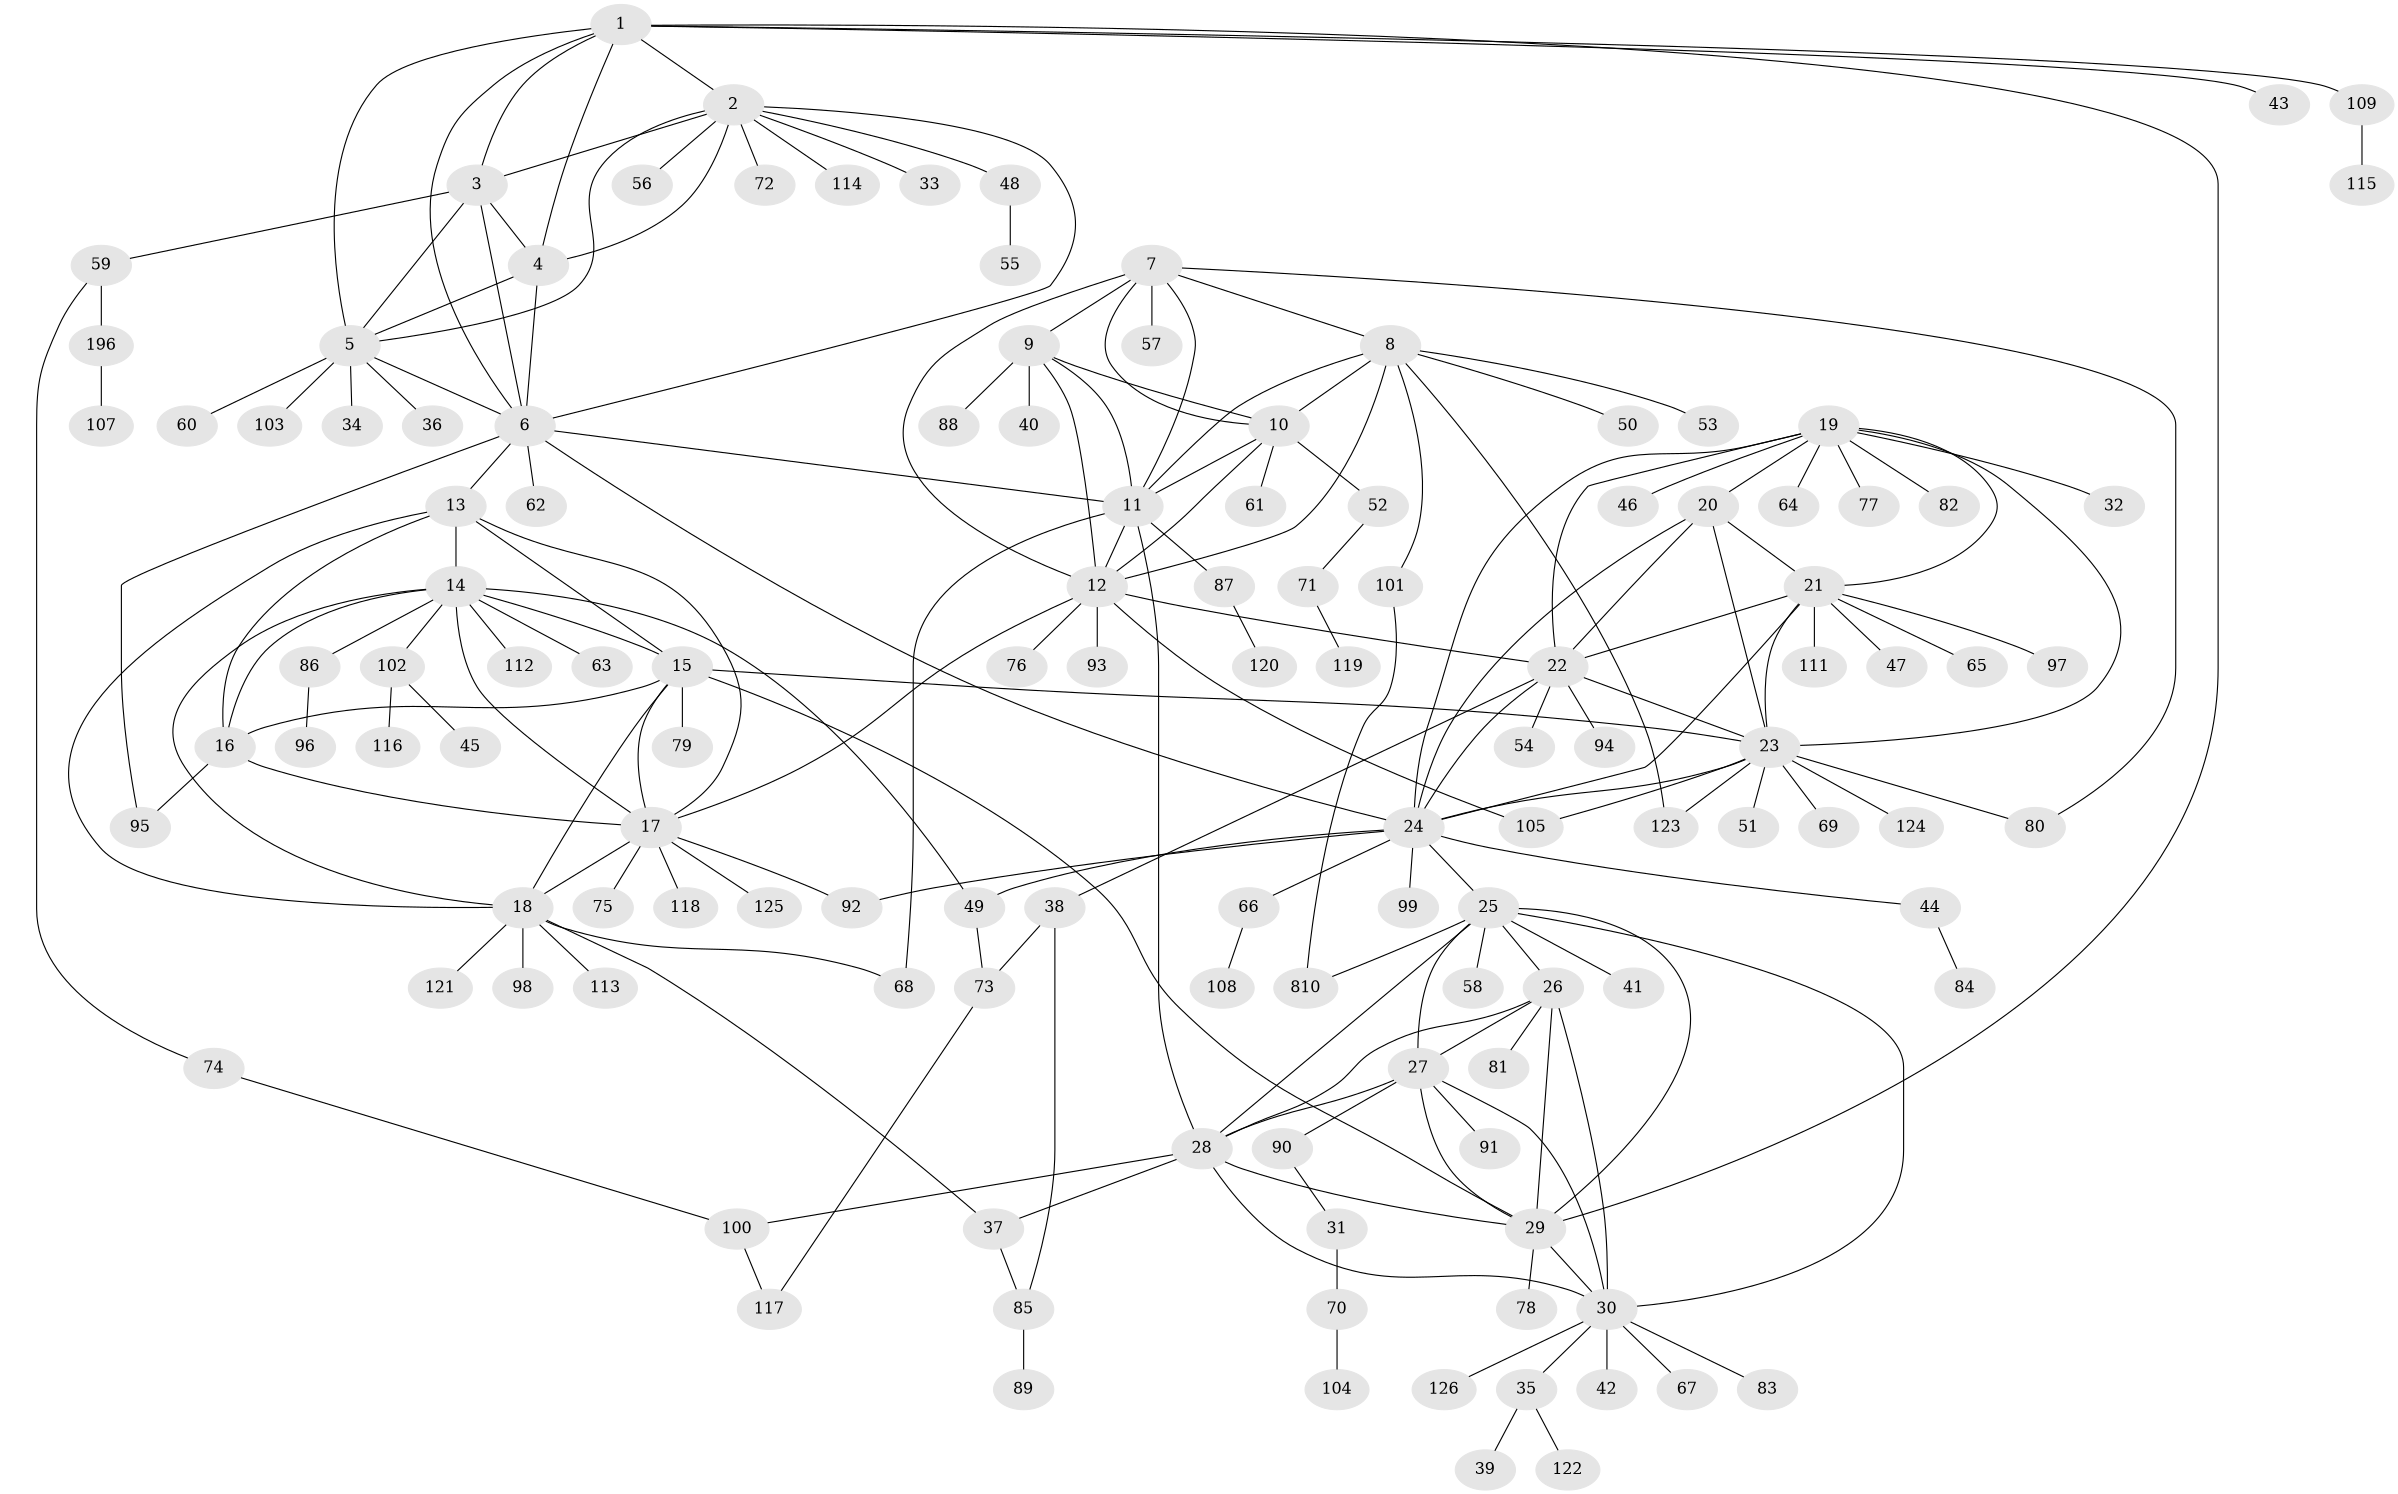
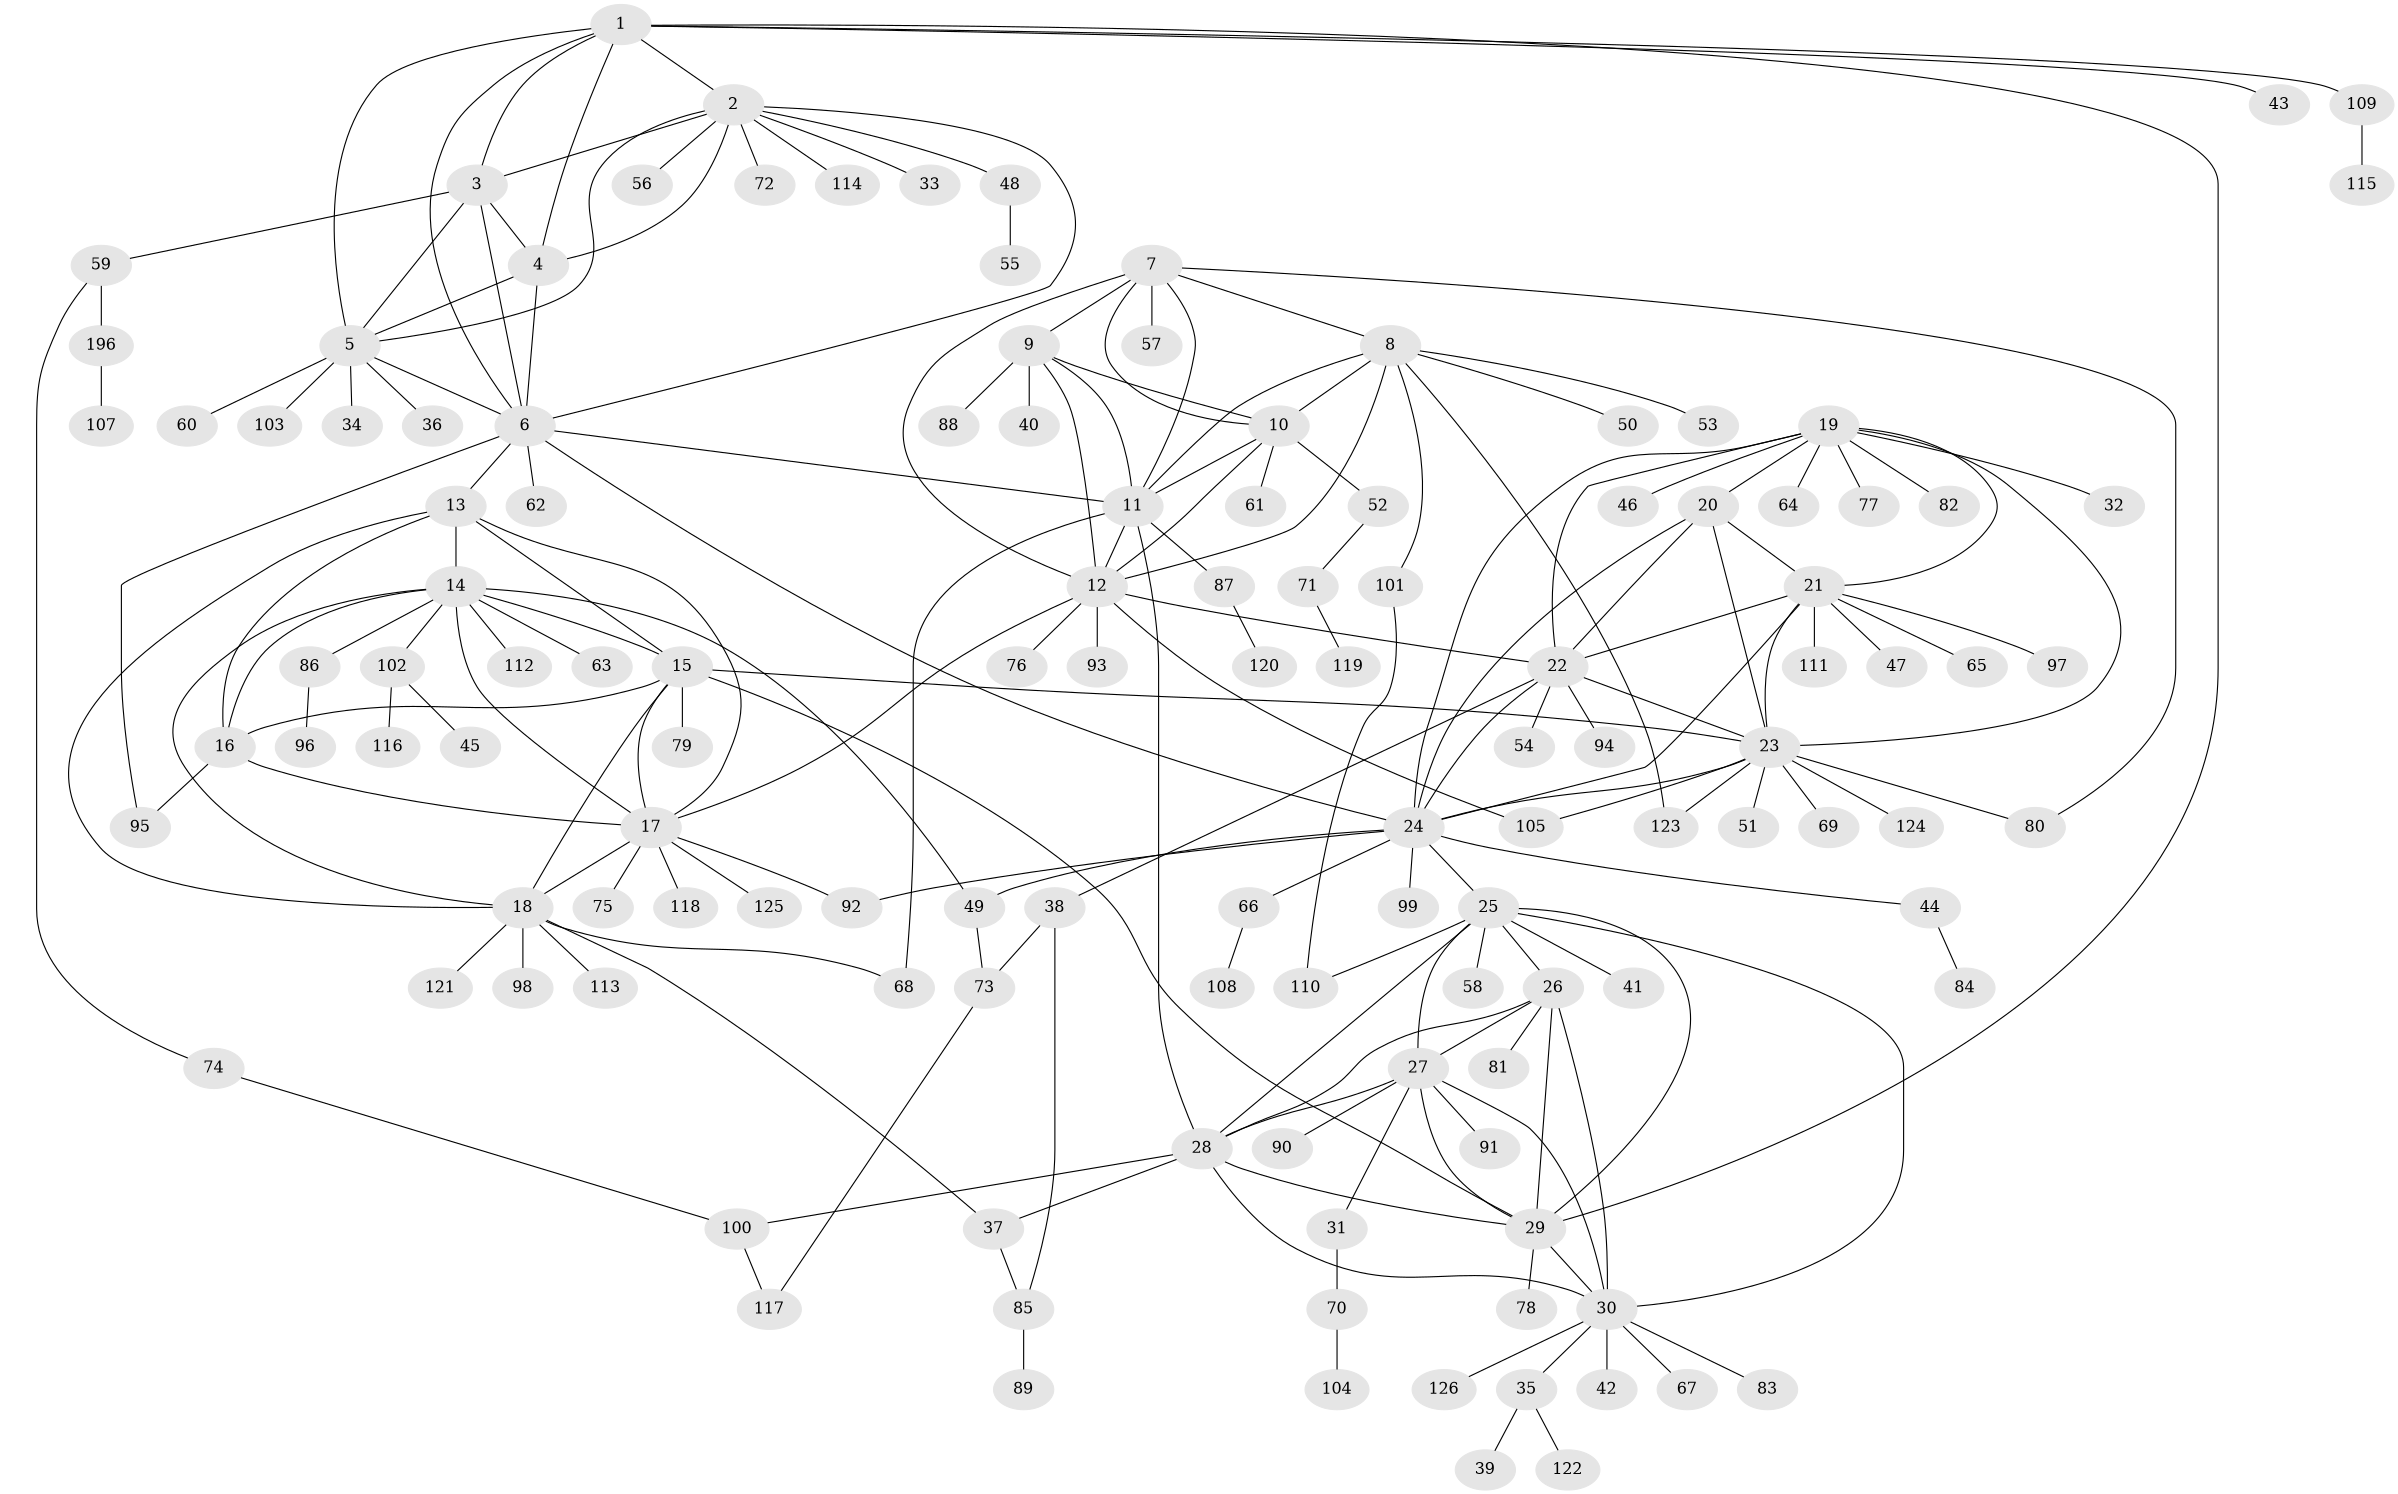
node "810": label "810" -> "110"
edge "90" -- "31": now "27" -- "31"
